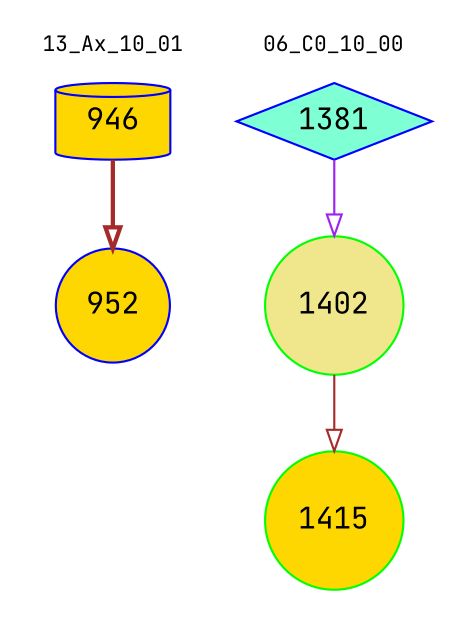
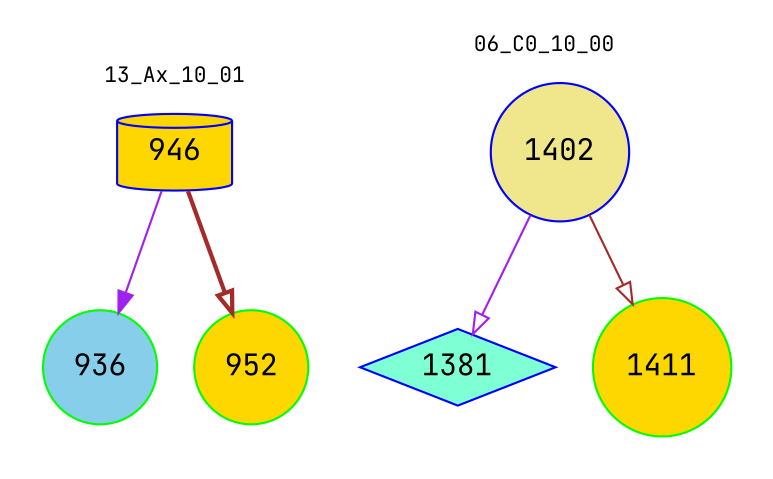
edge "1381" -> "1402": reversed
node "952": color blue -> green
node "1402": color green -> blue
node "936": added
node "1415": label "1415" -> "1411"
